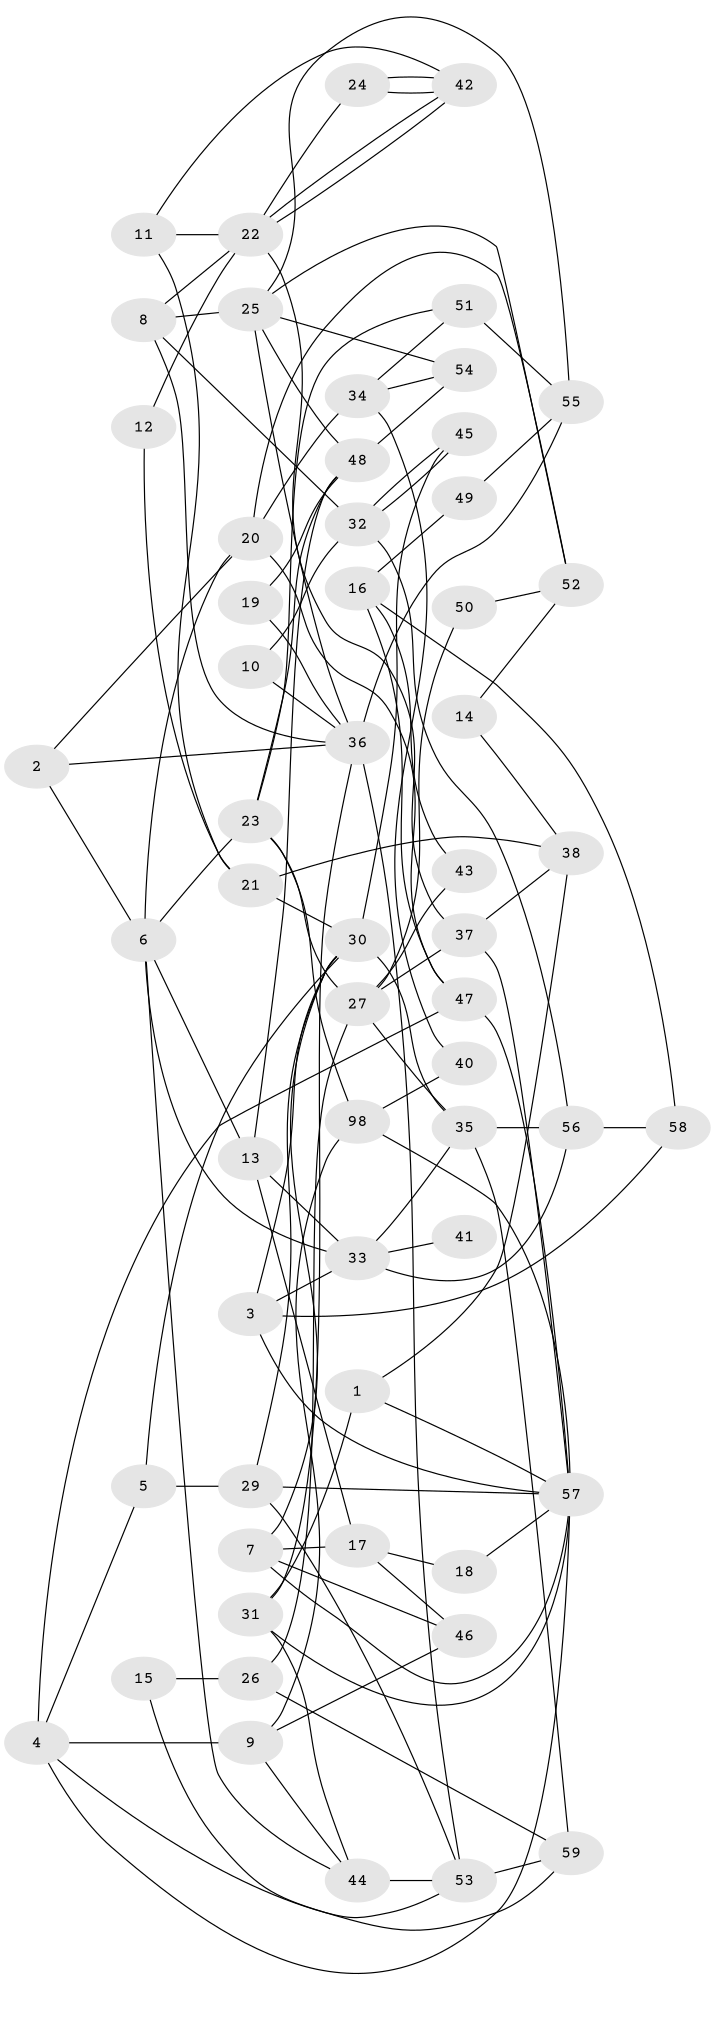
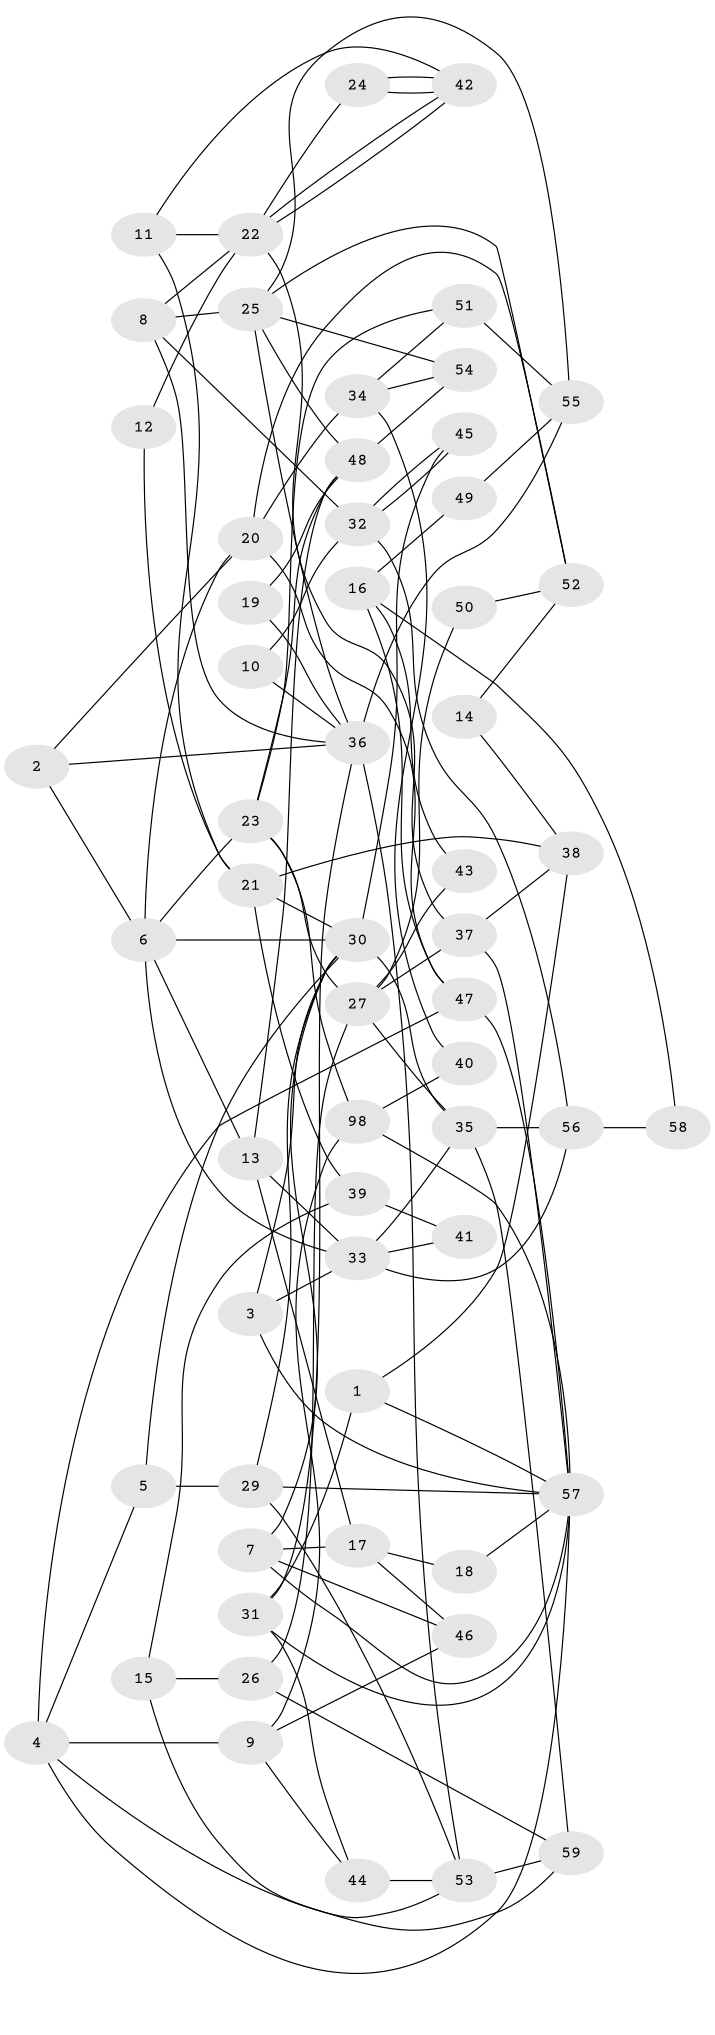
node "39": added
edge "58" -- "3": removed
edge "6" -- "44": now "6" -- "30"
